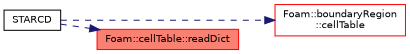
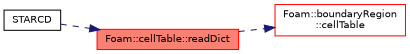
edge "STARCD" -> "Foam::boundaryRegion ::cellTable": now "Foam::cellTable::readDict" -> "Foam::boundaryRegion ::cellTable"
